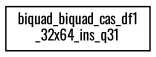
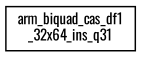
node "biquad_biquad_cas_df1 _32x64_ins_q31": label "biquad_biquad_cas_df1 _32x64_ins_q31" -> "arm_biquad_cas_df1 _32x64_ins_q31"
